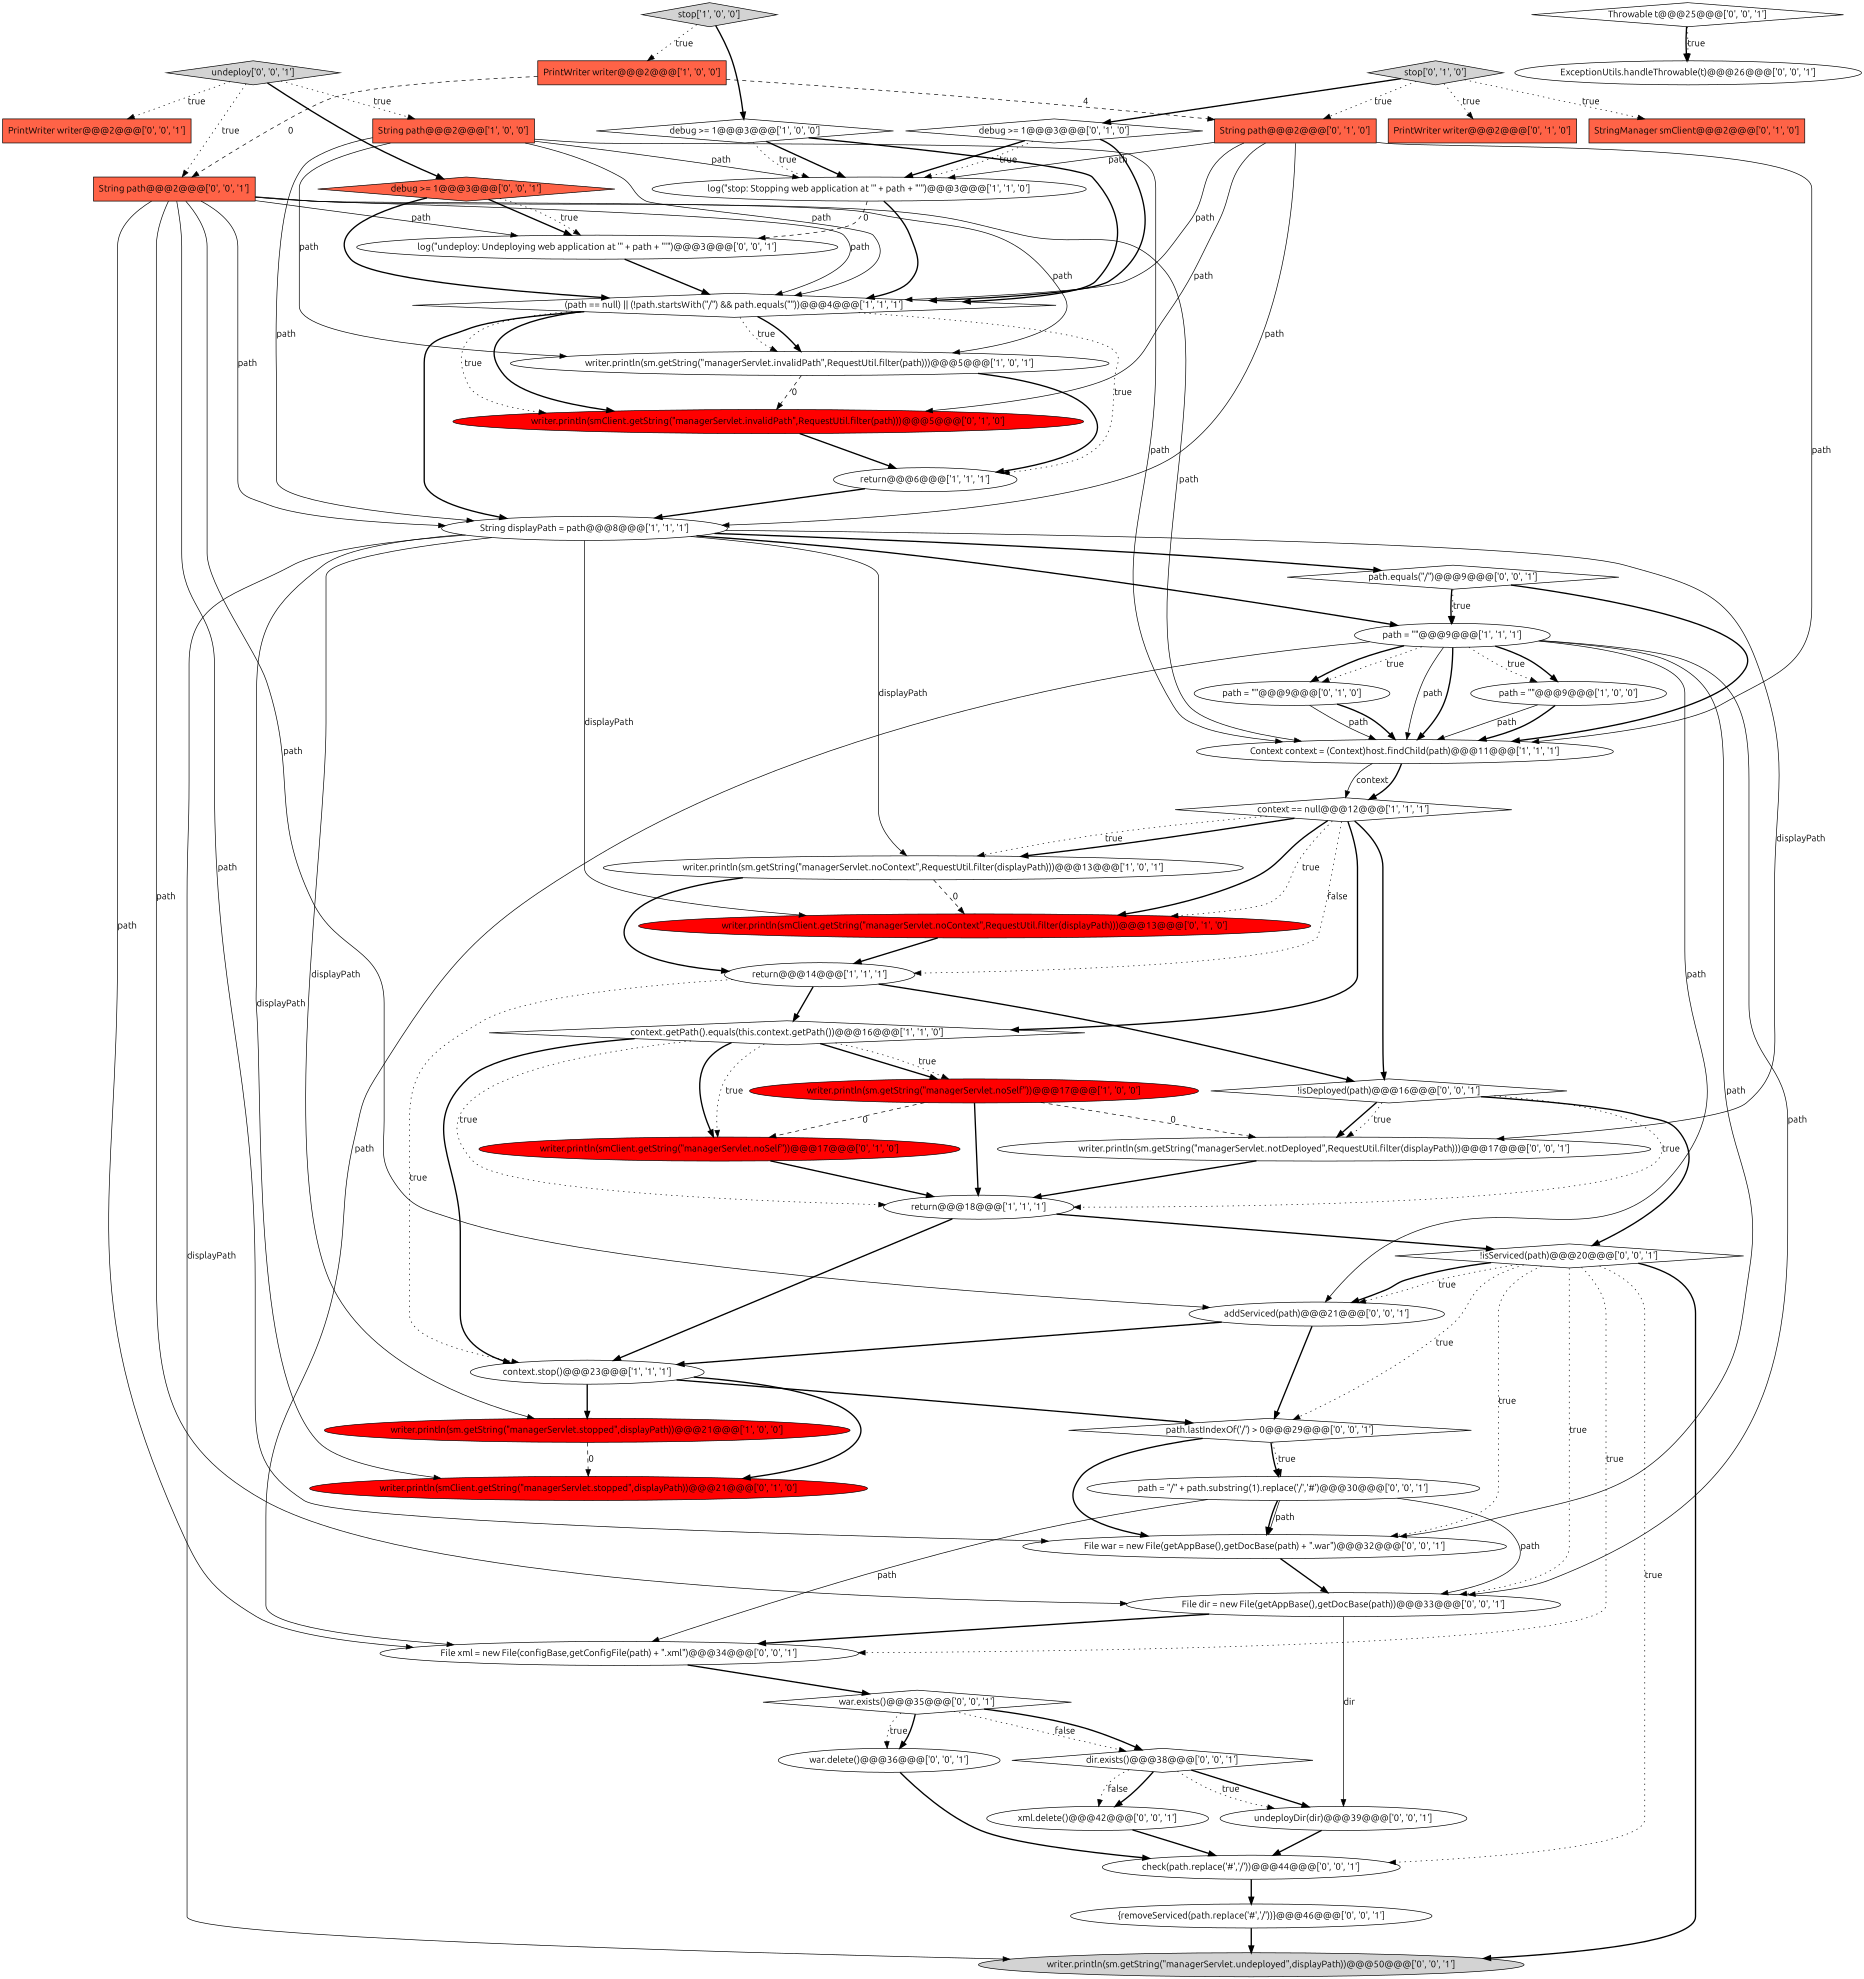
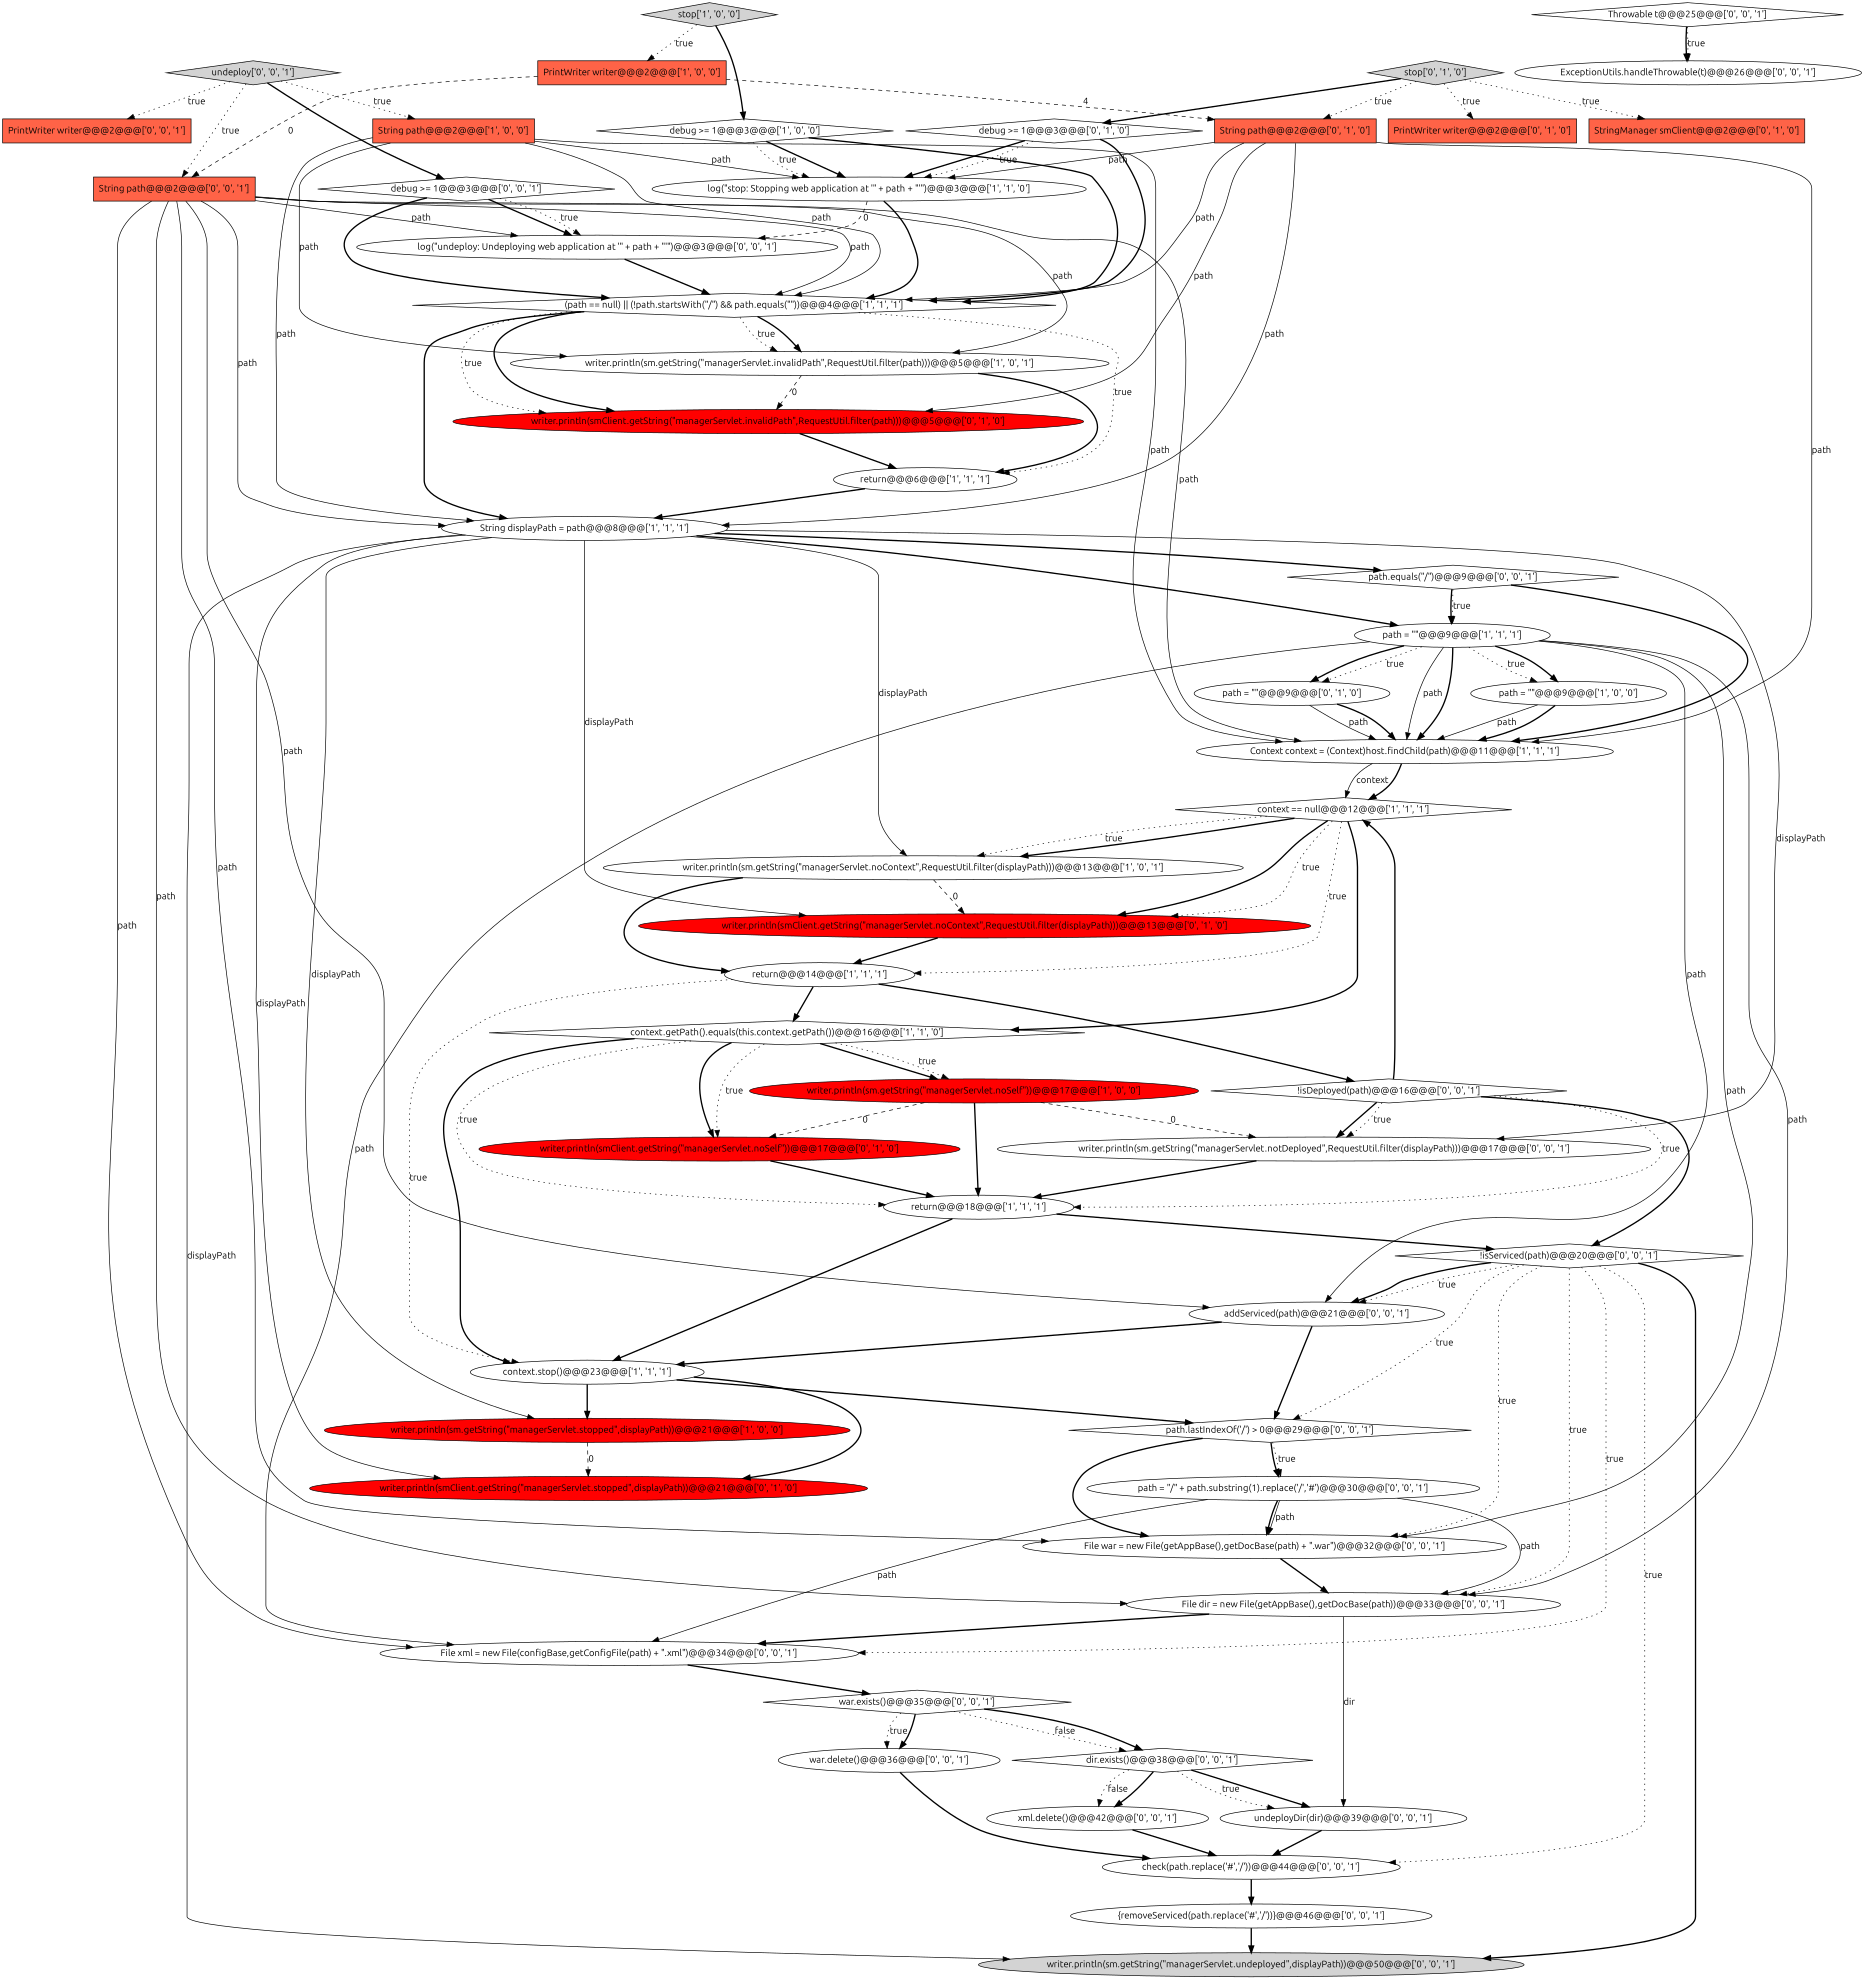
node "debug >= 1@@@3@@@['0', '0', '1']": fillcolor tomato -> white
edge "context == null@@@12@@@['1', '1', '1']" -> "return@@@14@@@['1', '1', '1']": label "false" -> "true"
edge "context == null@@@12@@@['1', '1', '1']" -> "!isDeployed(path)@@@16@@@['0', '0', '1']": reversed
